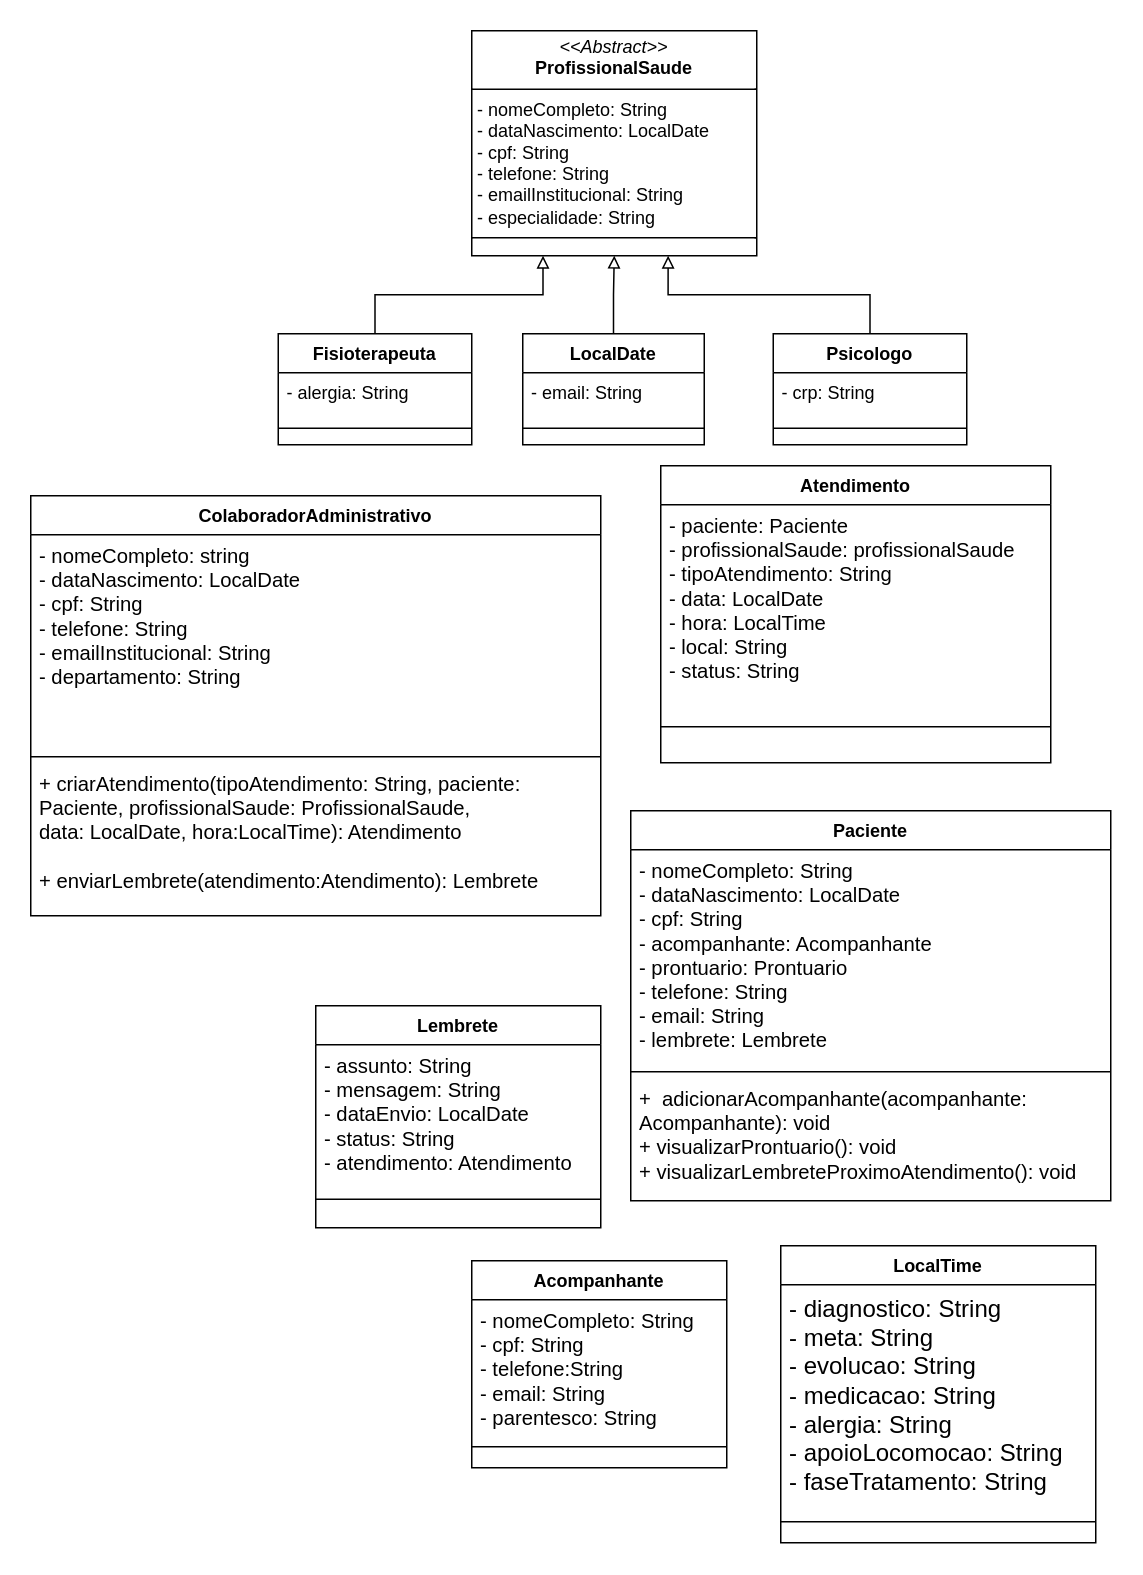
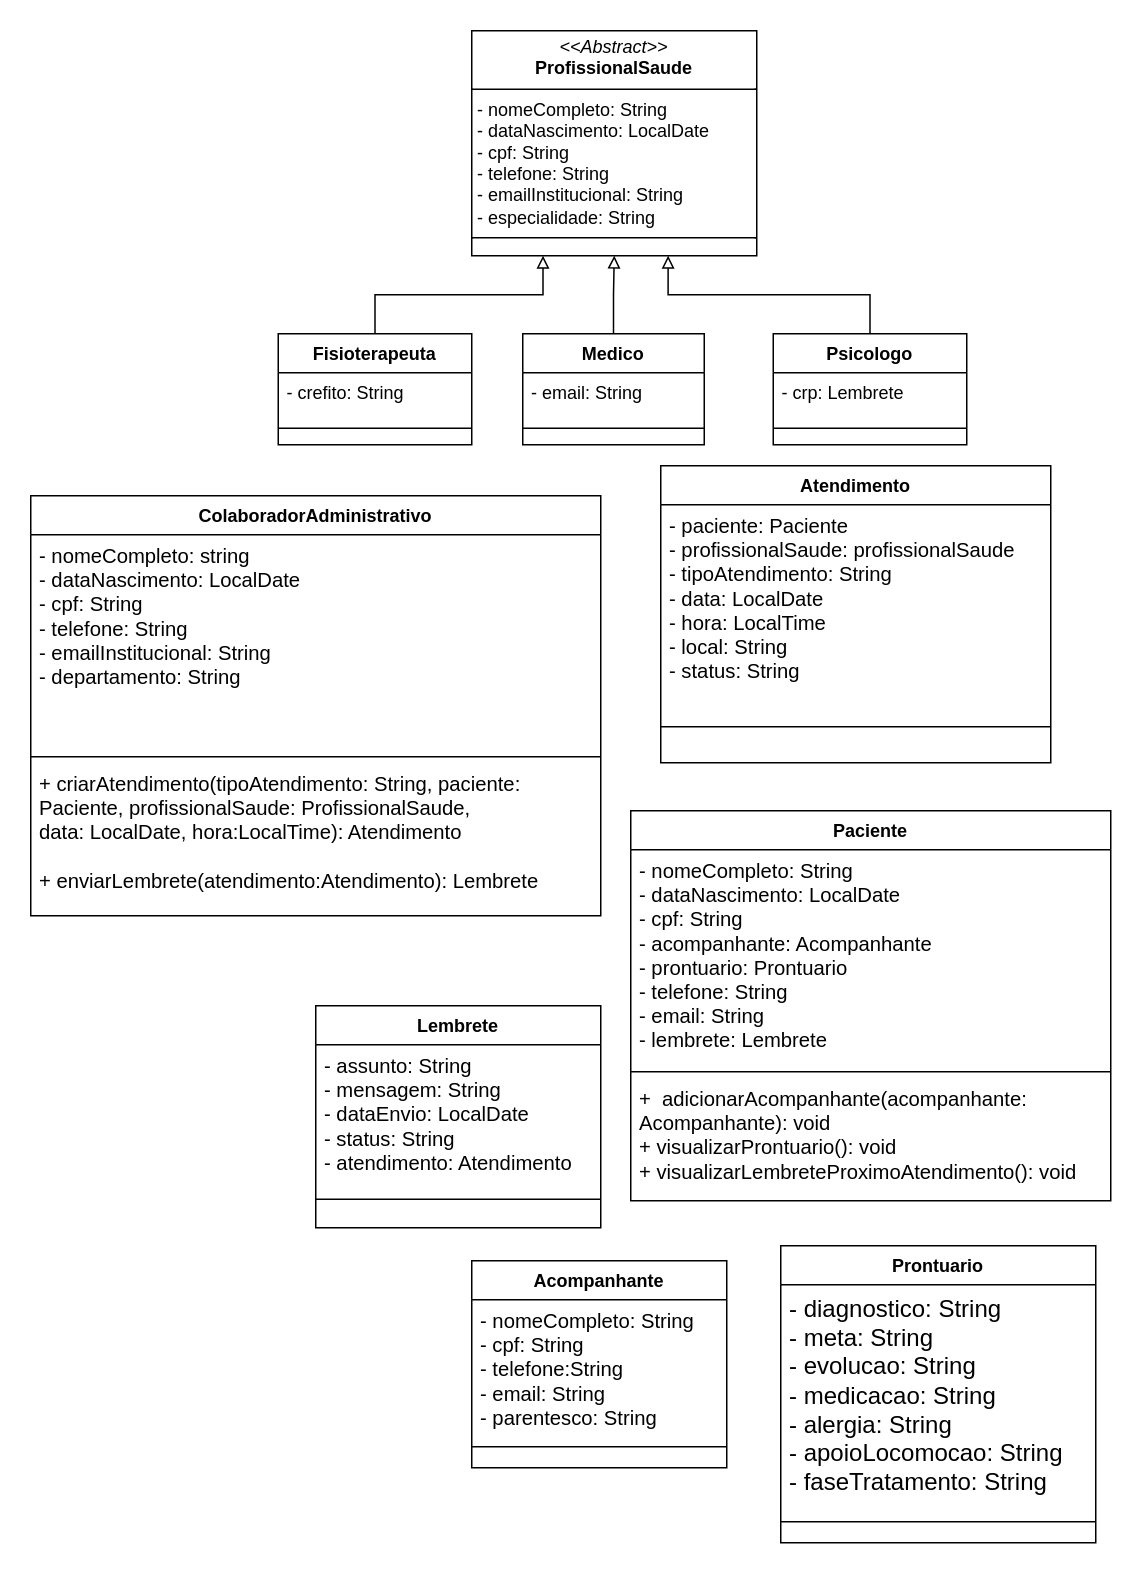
node "LocalDate": label "LocalDate" -> "Medico"
node "- alergia: String": label "- alergia: String" -> "- crefito: String"
node "- crp: String": label "- crp: String" -> "- crp: Lembrete"
node "LocalTime": label "LocalTime" -> "Prontuario"
